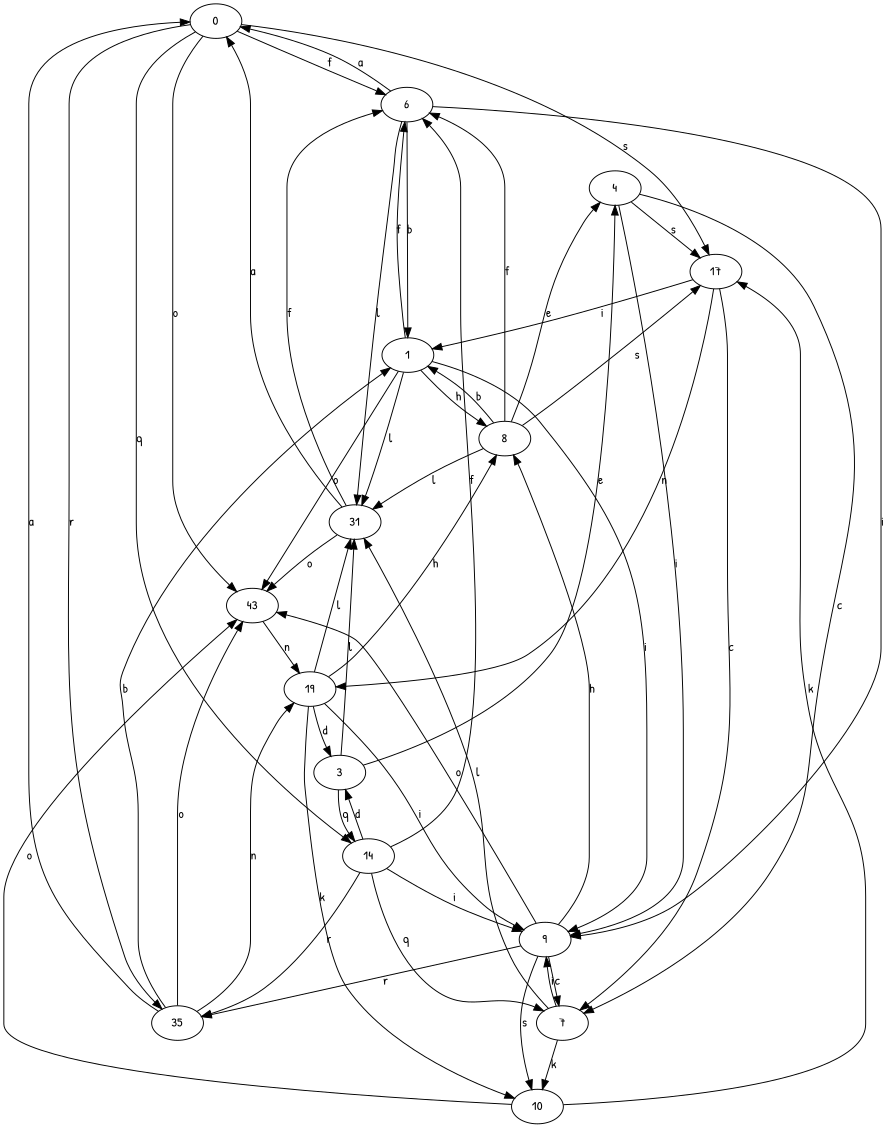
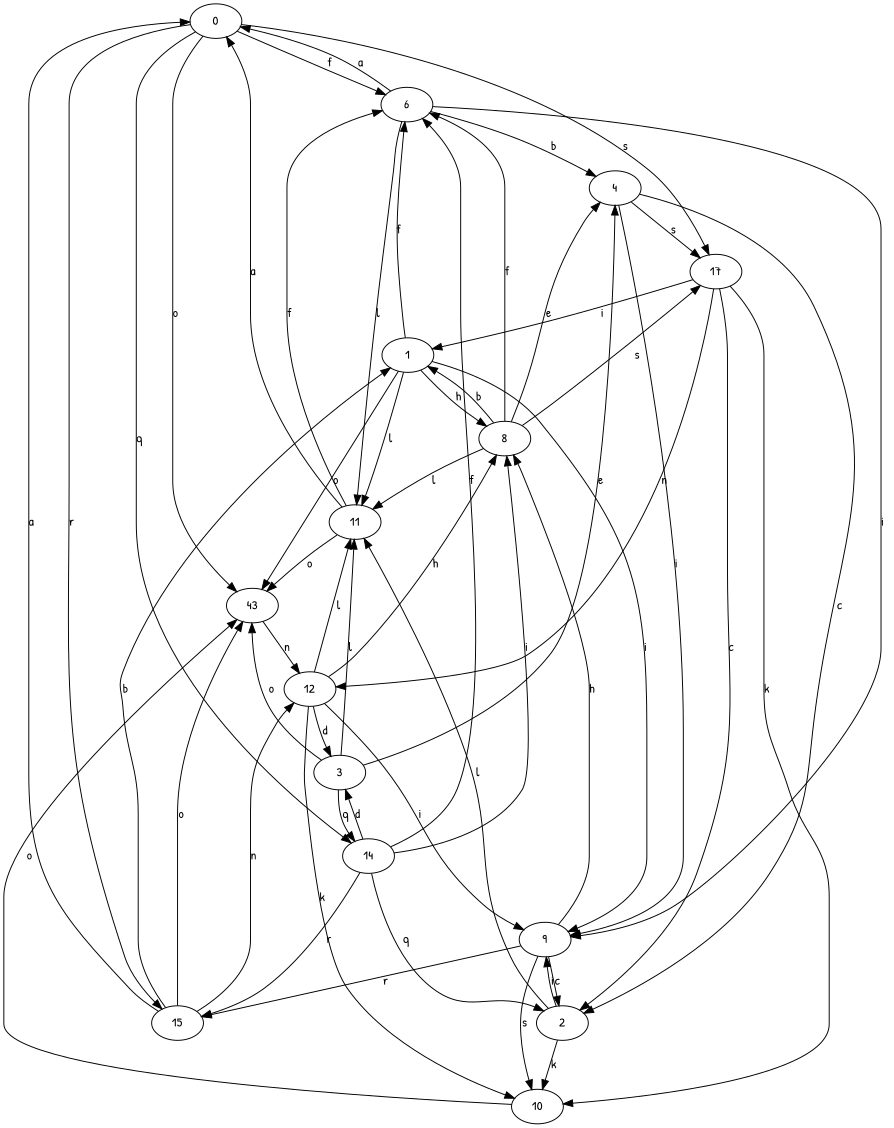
edge "6" -> "1": now "6" -> "4"
node "31": label "31" -> "11"
node "19": label "19" -> "12"
edge "9" -> "43": now "3" -> "43"
edge "10" -> "17": reversed
edge "14" -> "9": now "14" -> "8"
node "35": label "35" -> "15"
node "7": label "7" -> "2"
